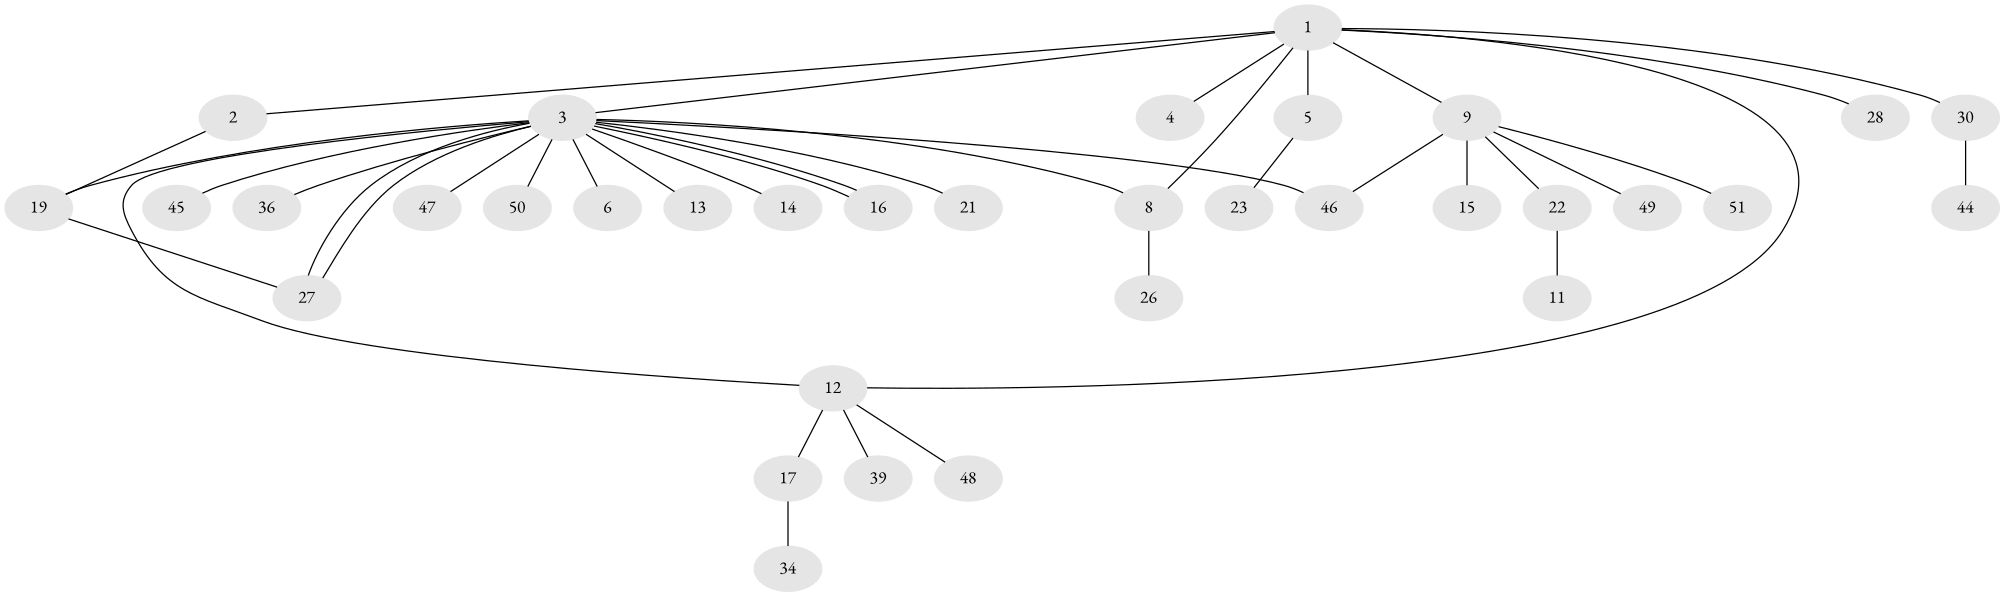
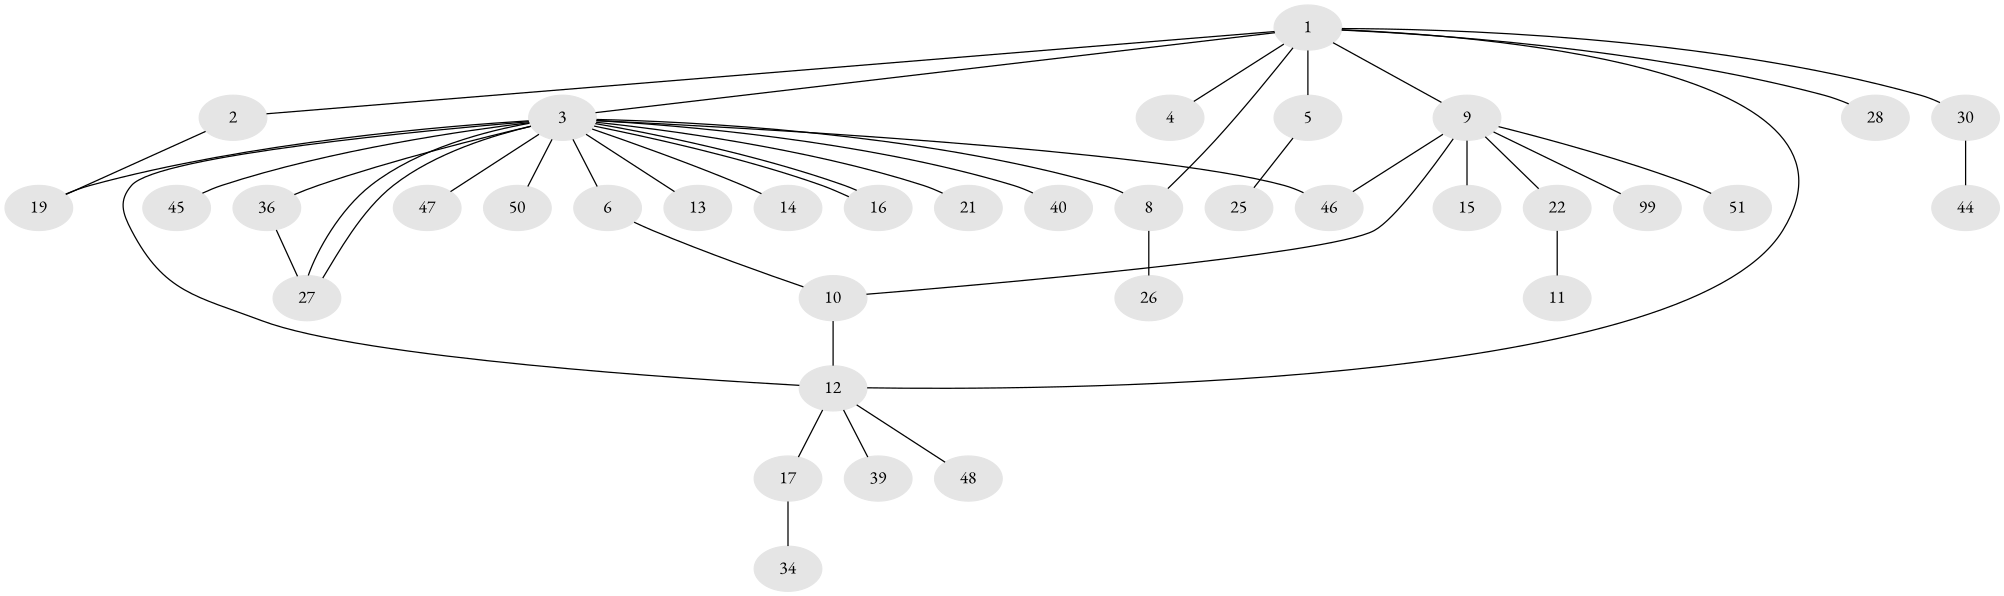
node "40": added
node "23": label "23" -> "25"
node "49": label "49" -> "99"
edge "19" -- "27": now "36" -- "27"
node "10": added
